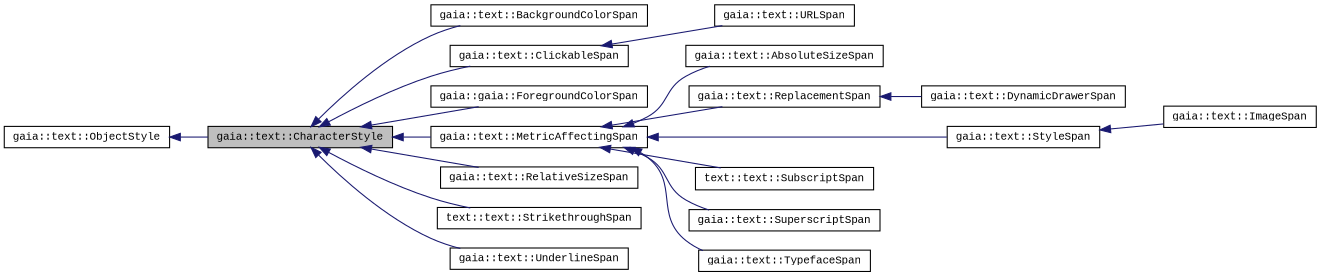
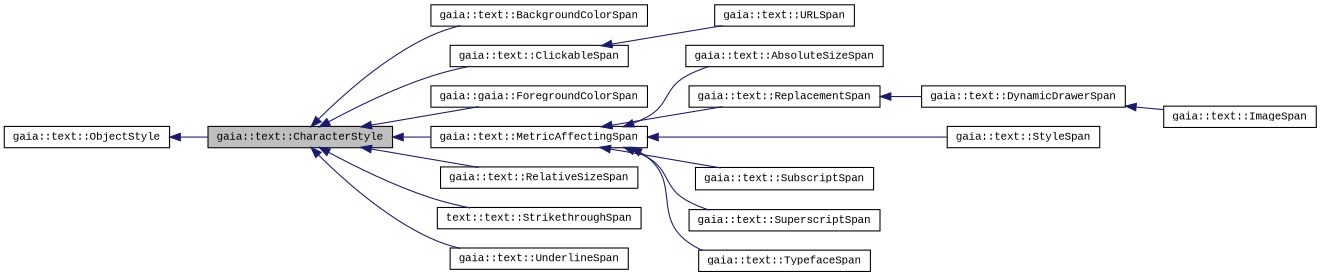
edge "gaia::text::ImageSpan" -> "gaia::text::StyleSpan": now "gaia::text::ImageSpan" -> "gaia::text::DynamicDrawerSpan"
node "text::text::SubscriptSpan": label "text::text::SubscriptSpan" -> "gaia::text::SubscriptSpan"
